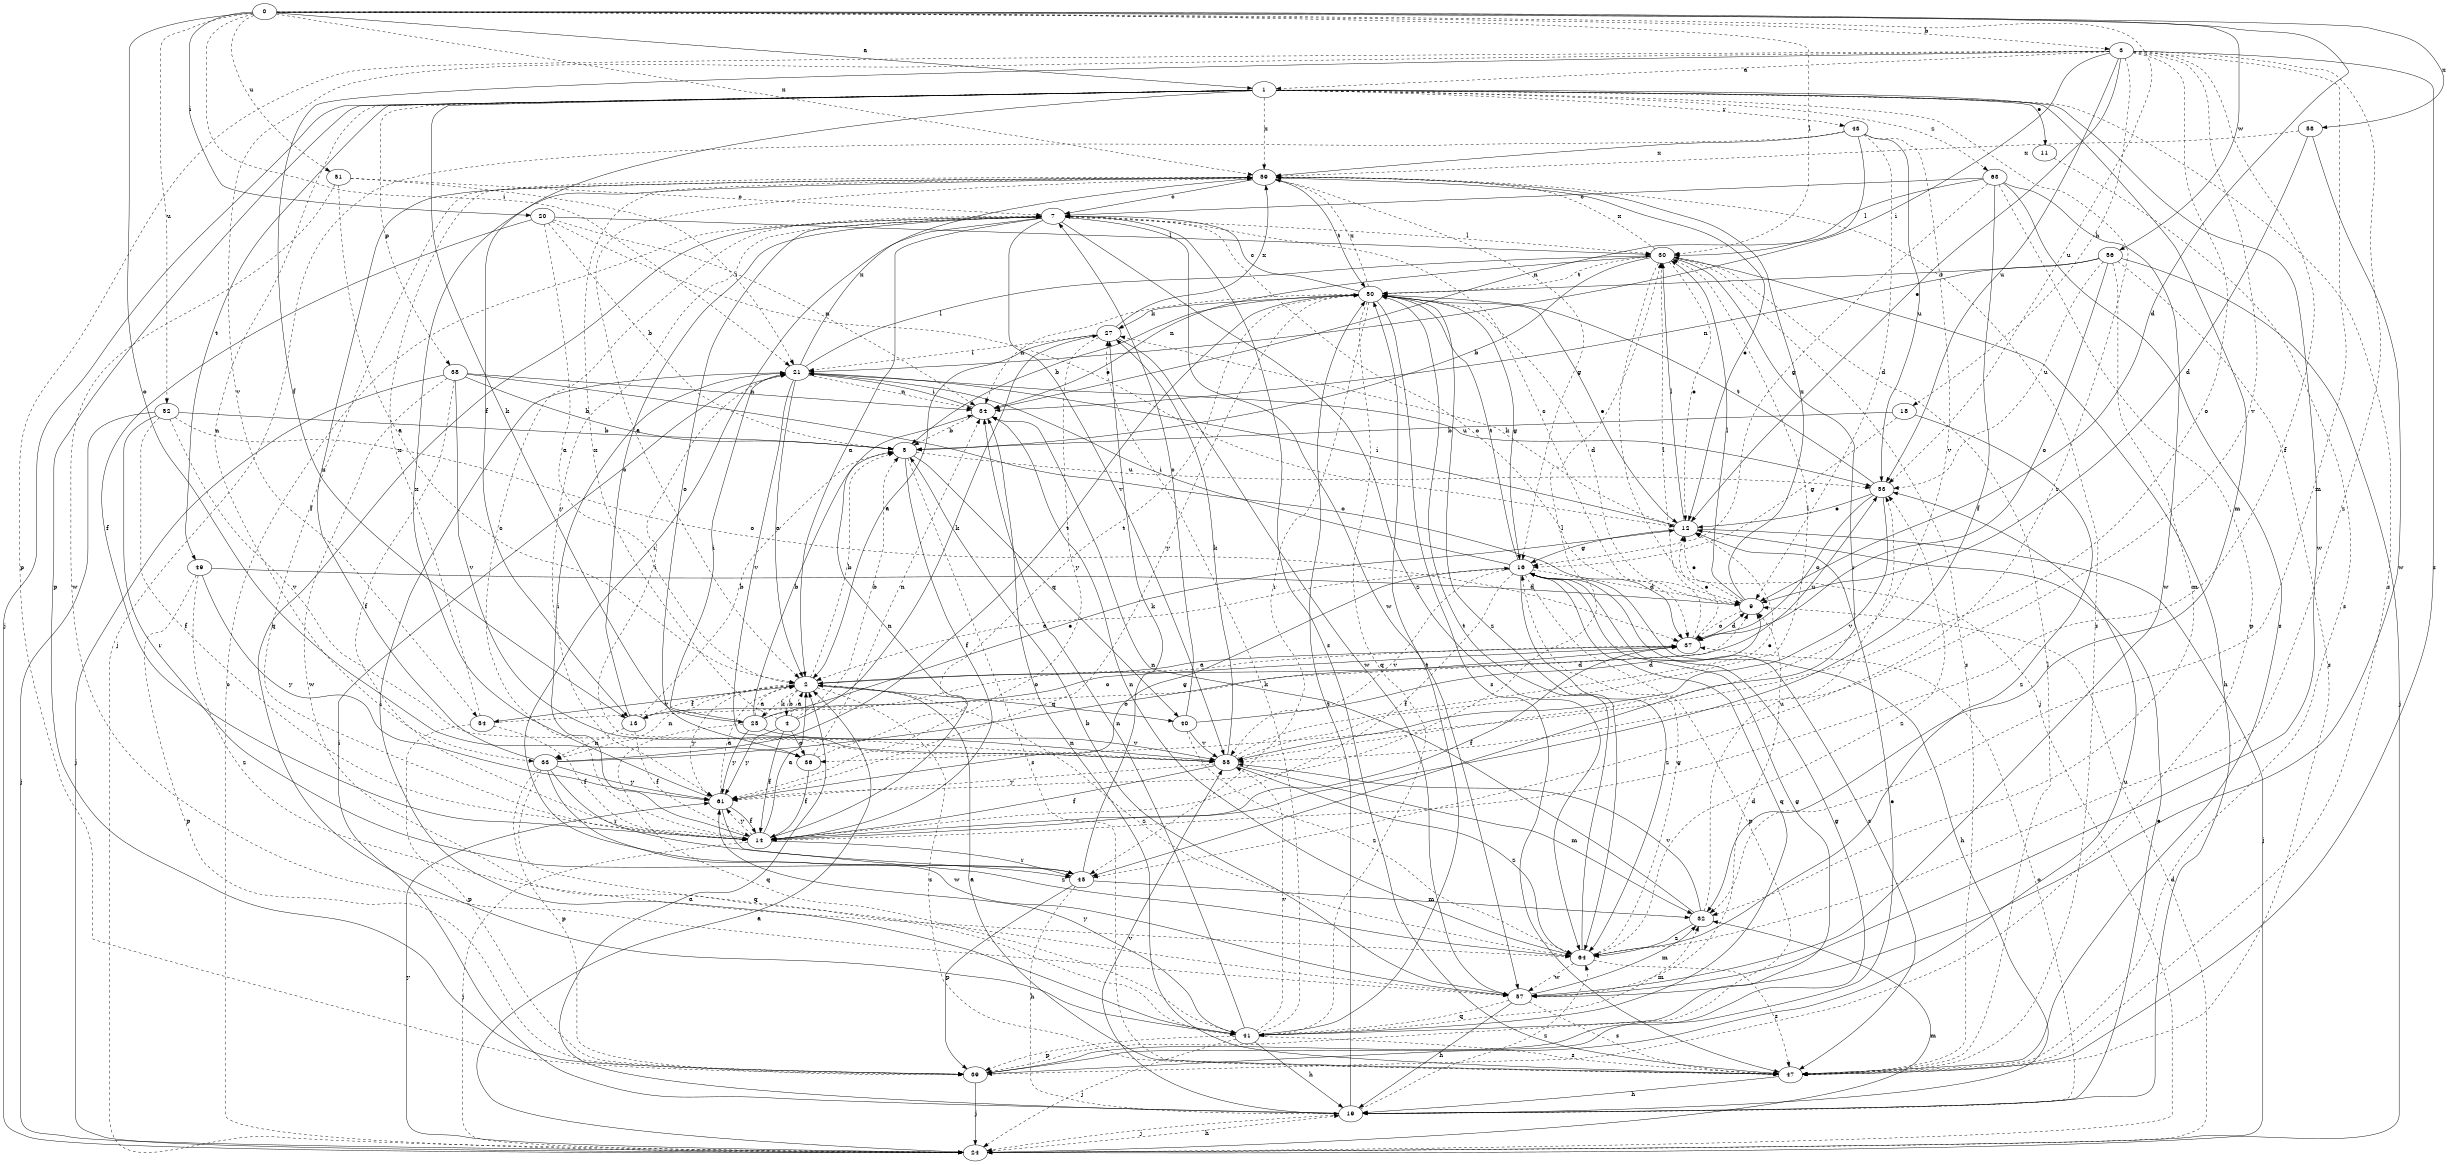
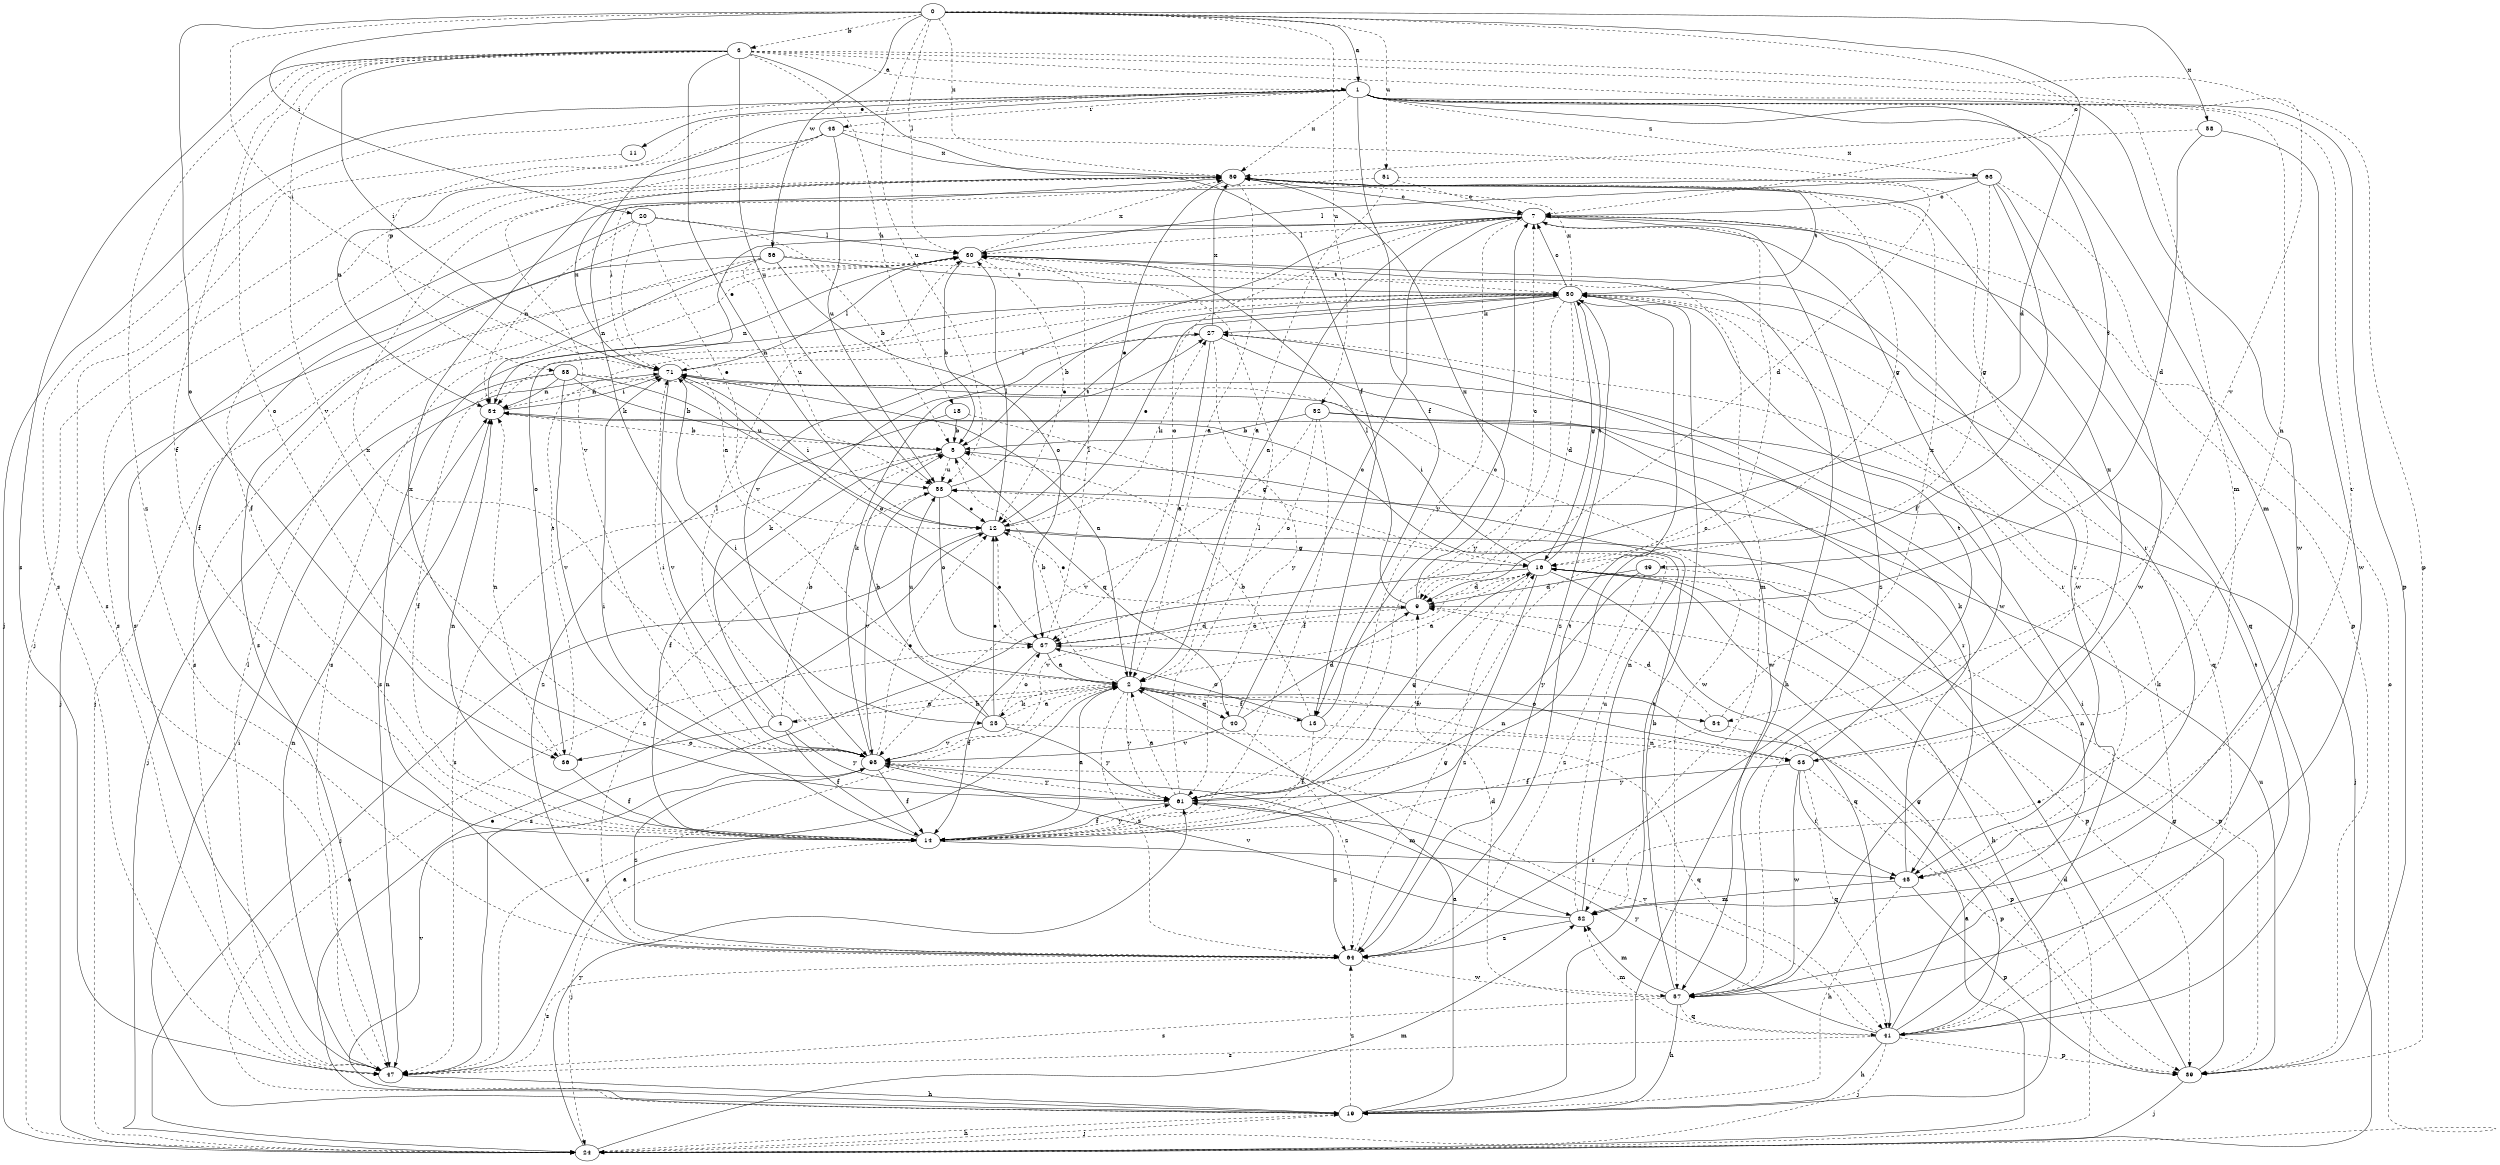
edge "0" -> "7": added, label "c"
node "21": label "21" -> "71"
node "55": label "55" -> "95"
